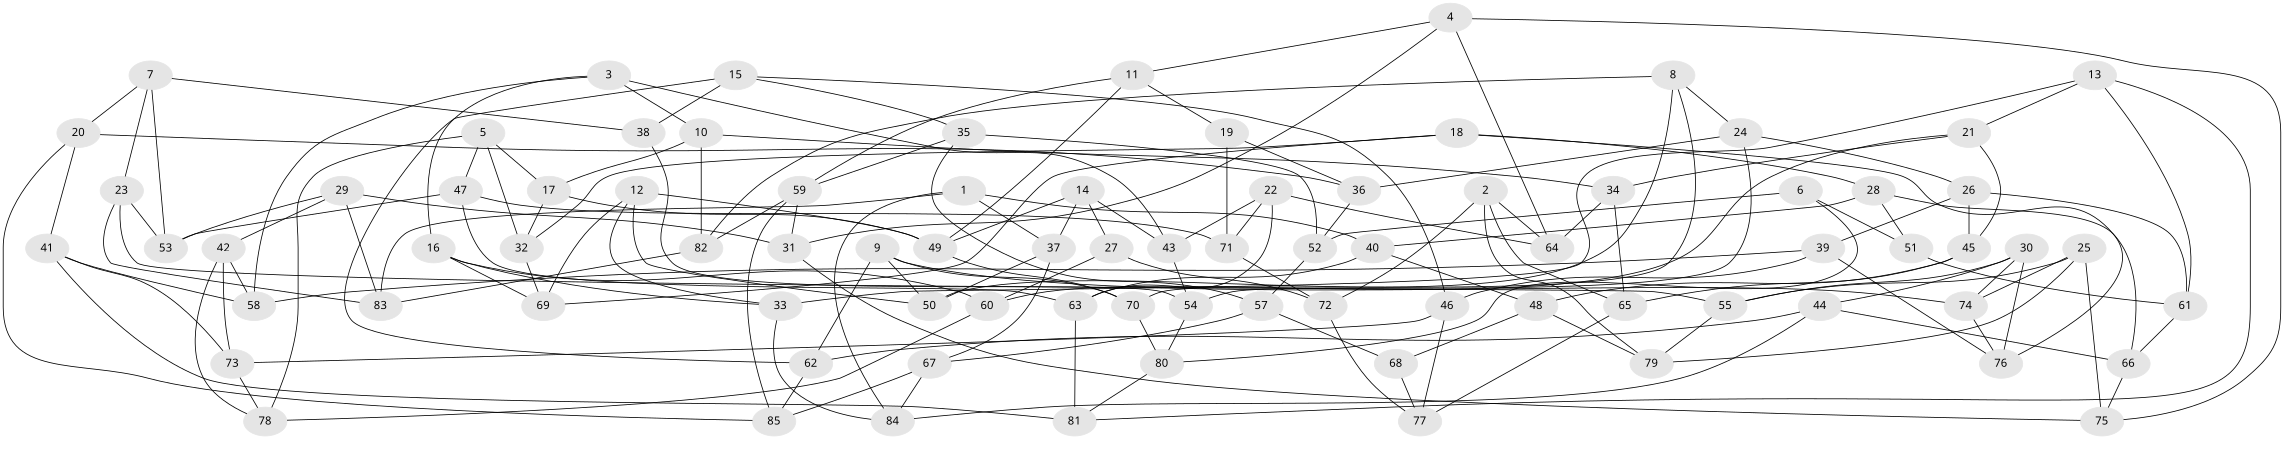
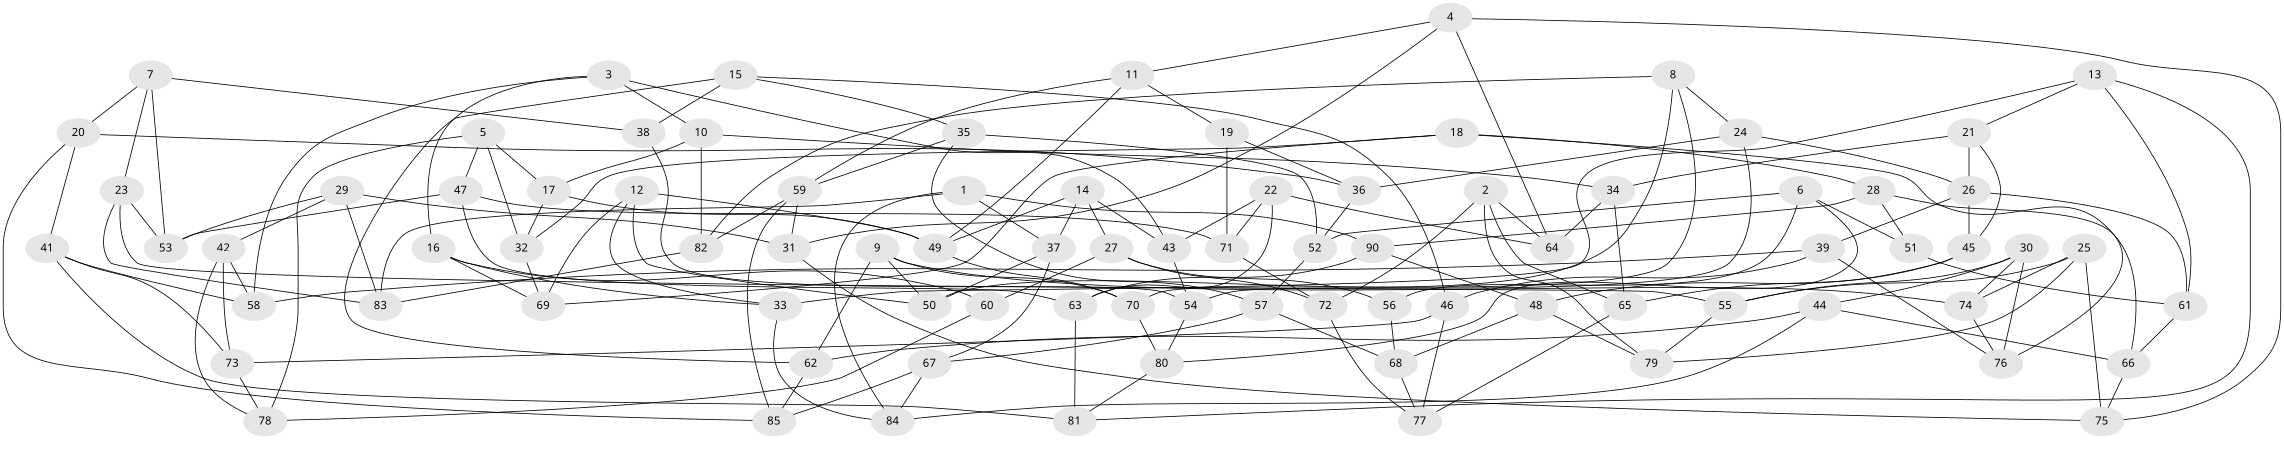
node "40": label "40" -> "90"
edge "21" -- "60": now "21" -- "26"
node "56": added
